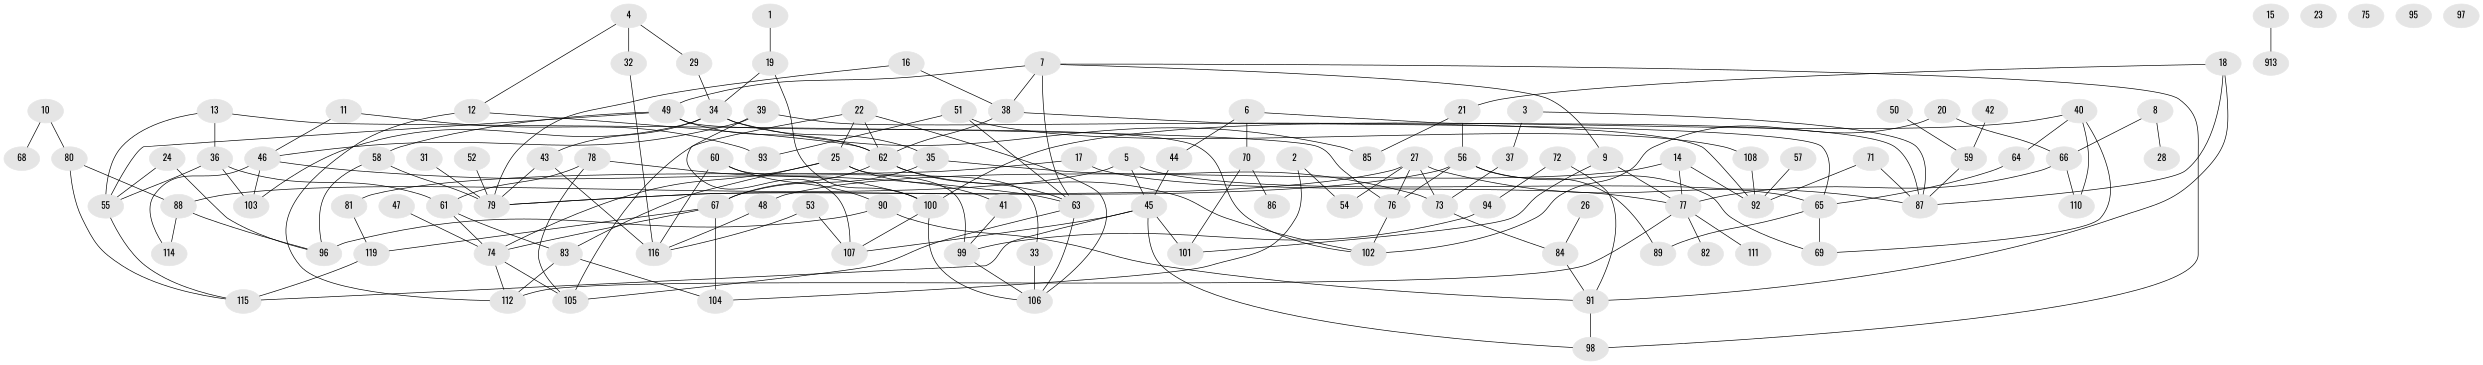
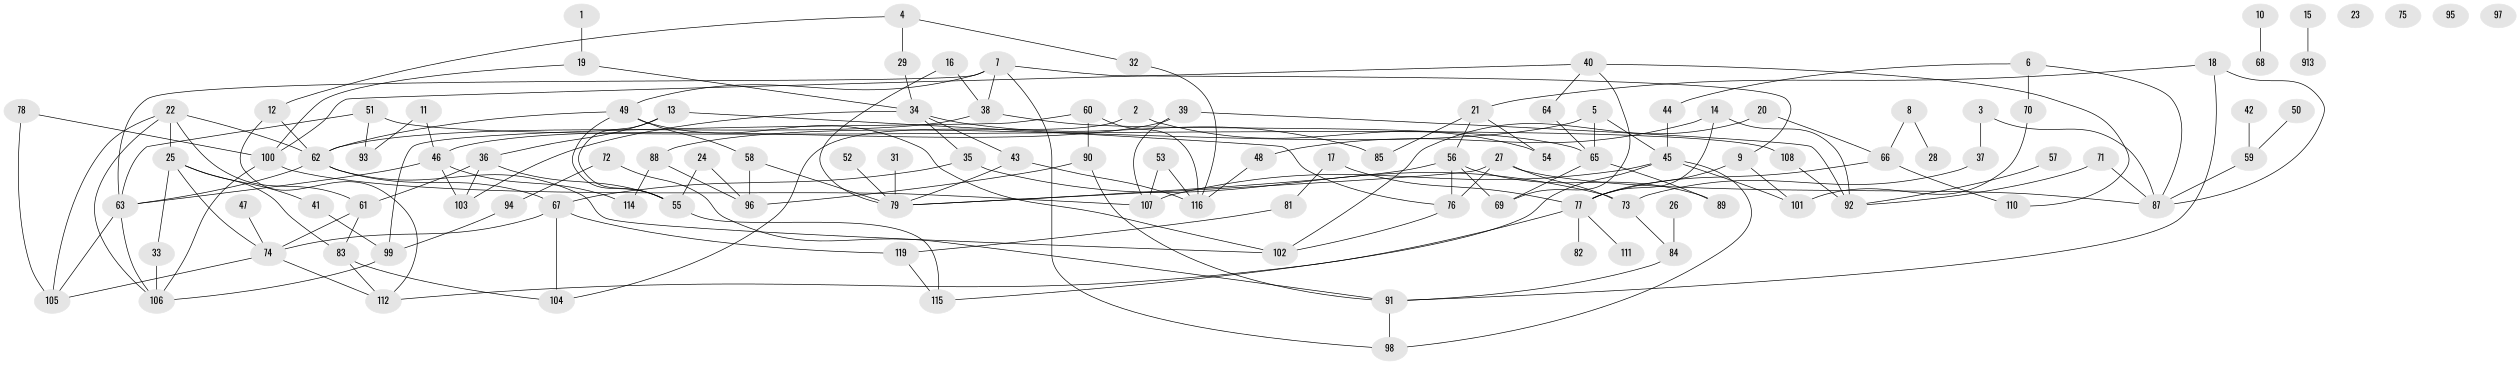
node "80": removed
edge "78" -- "61": now "22" -- "61"
edge "27" -- "54": now "21" -- "54"
node "86": removed
